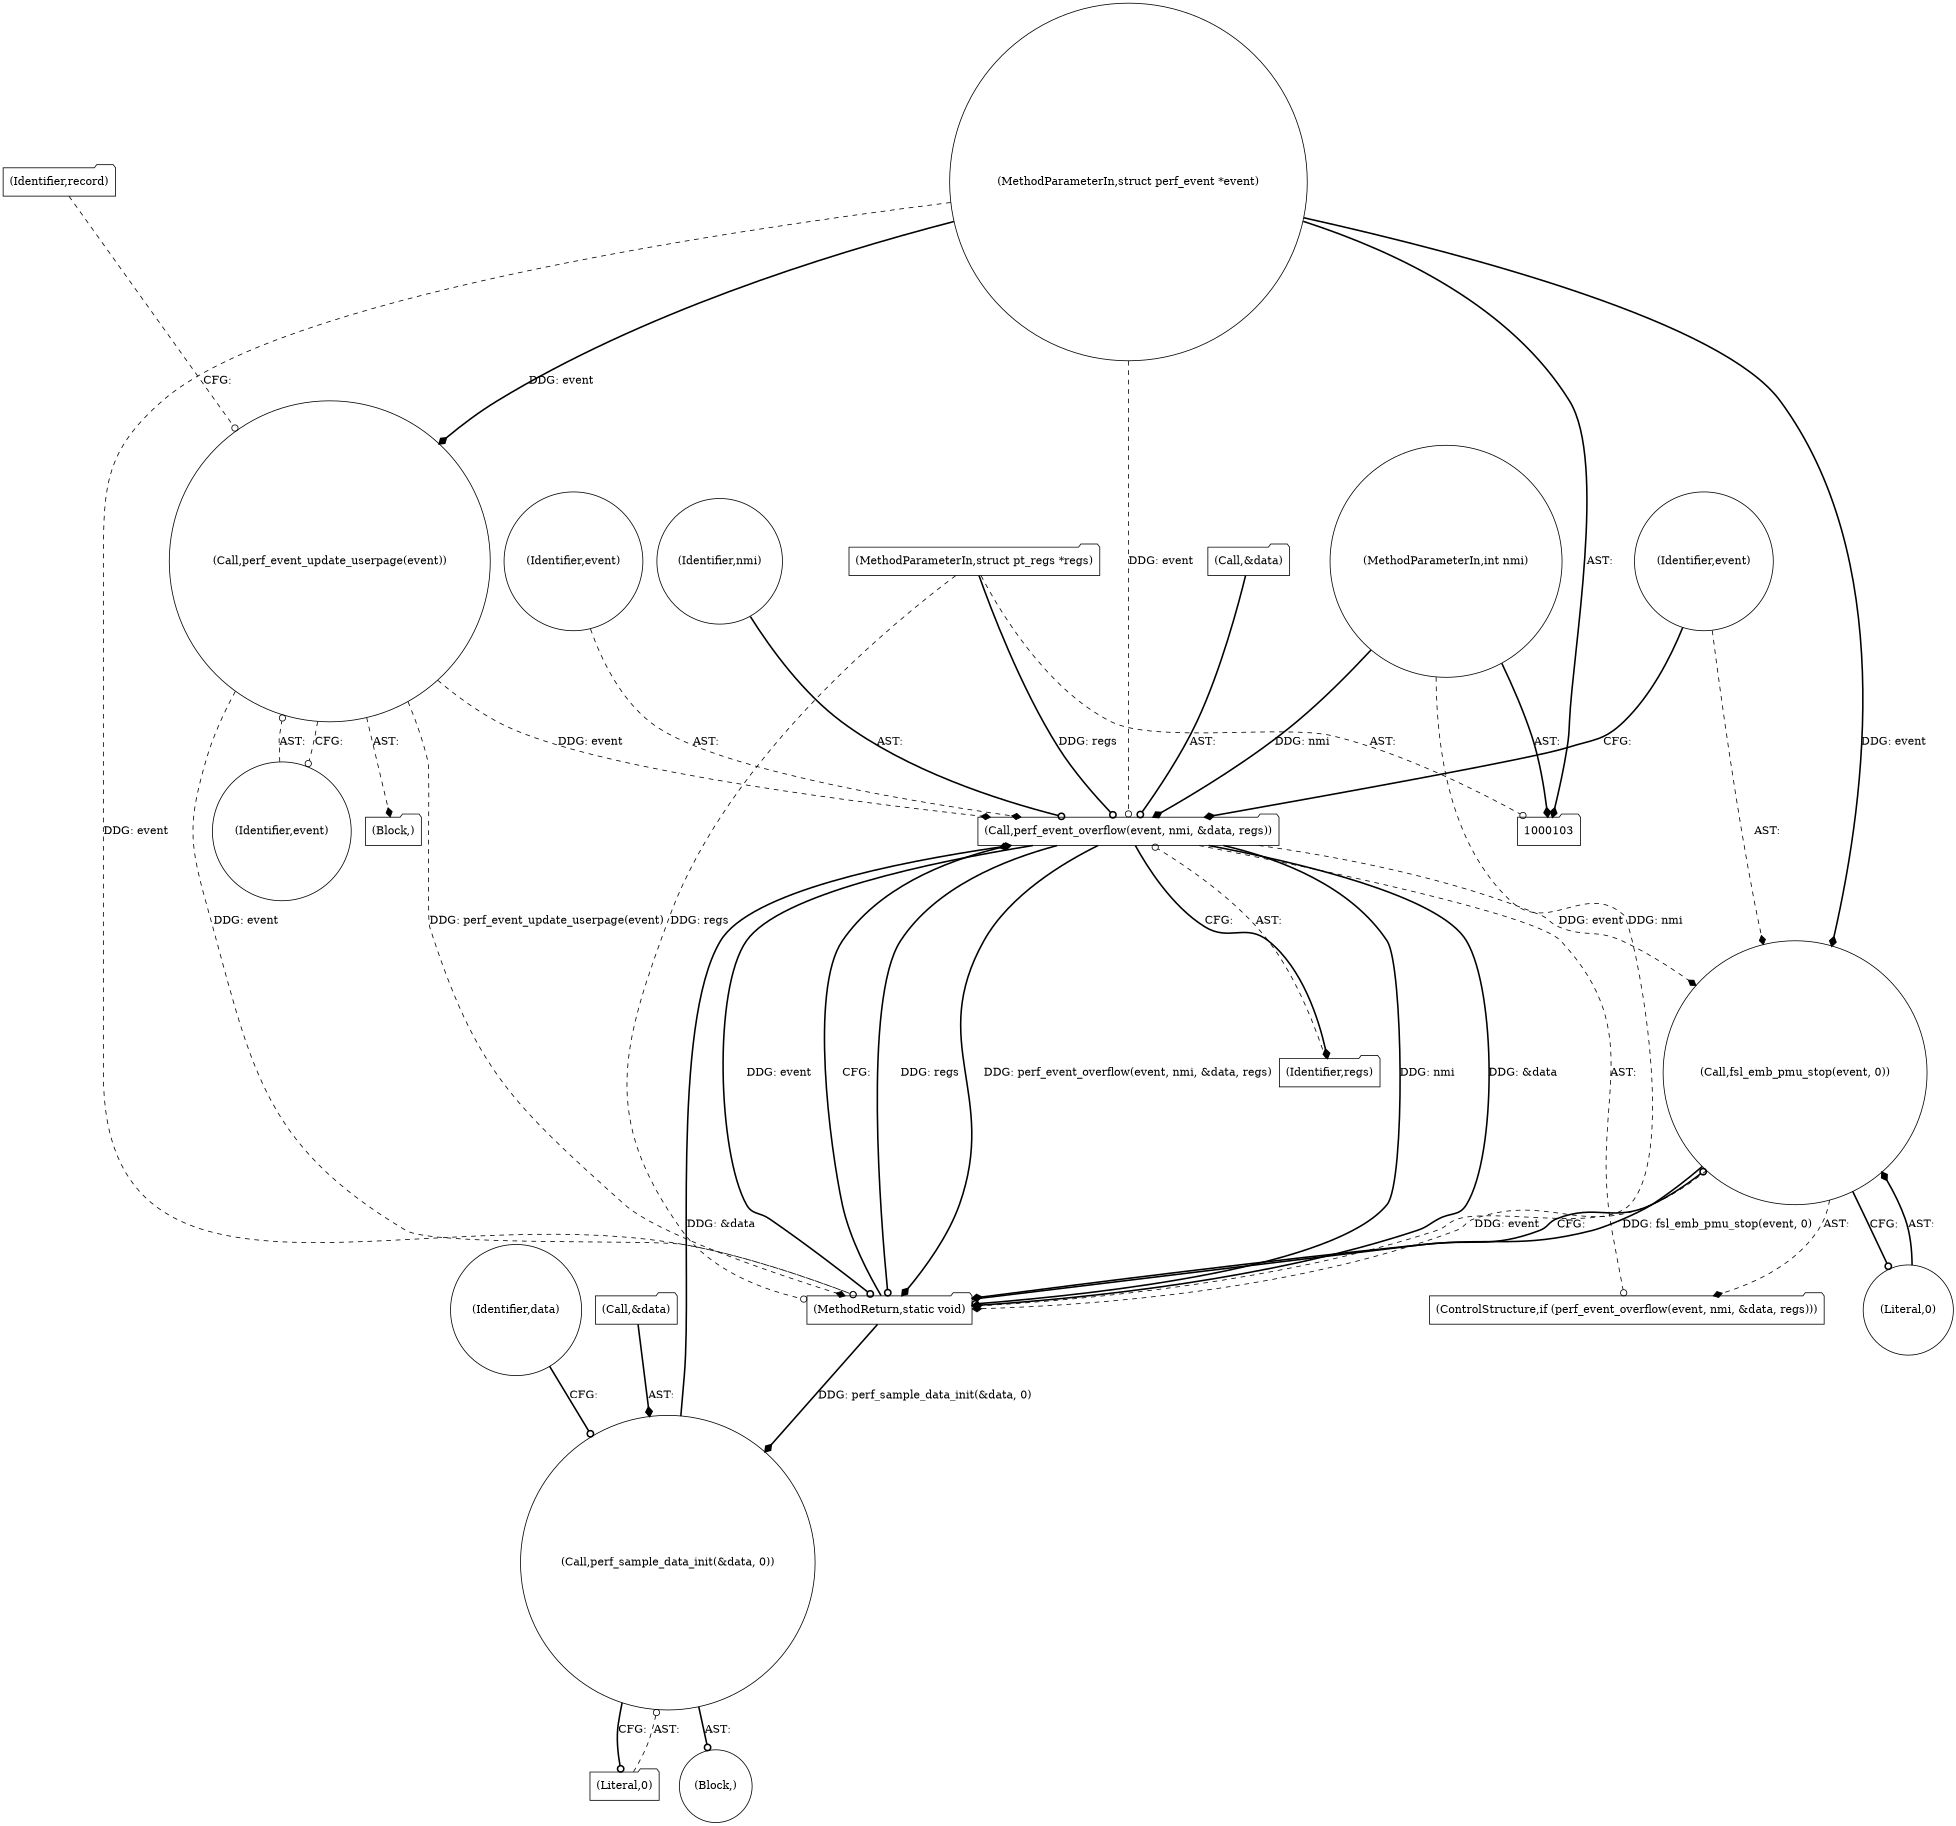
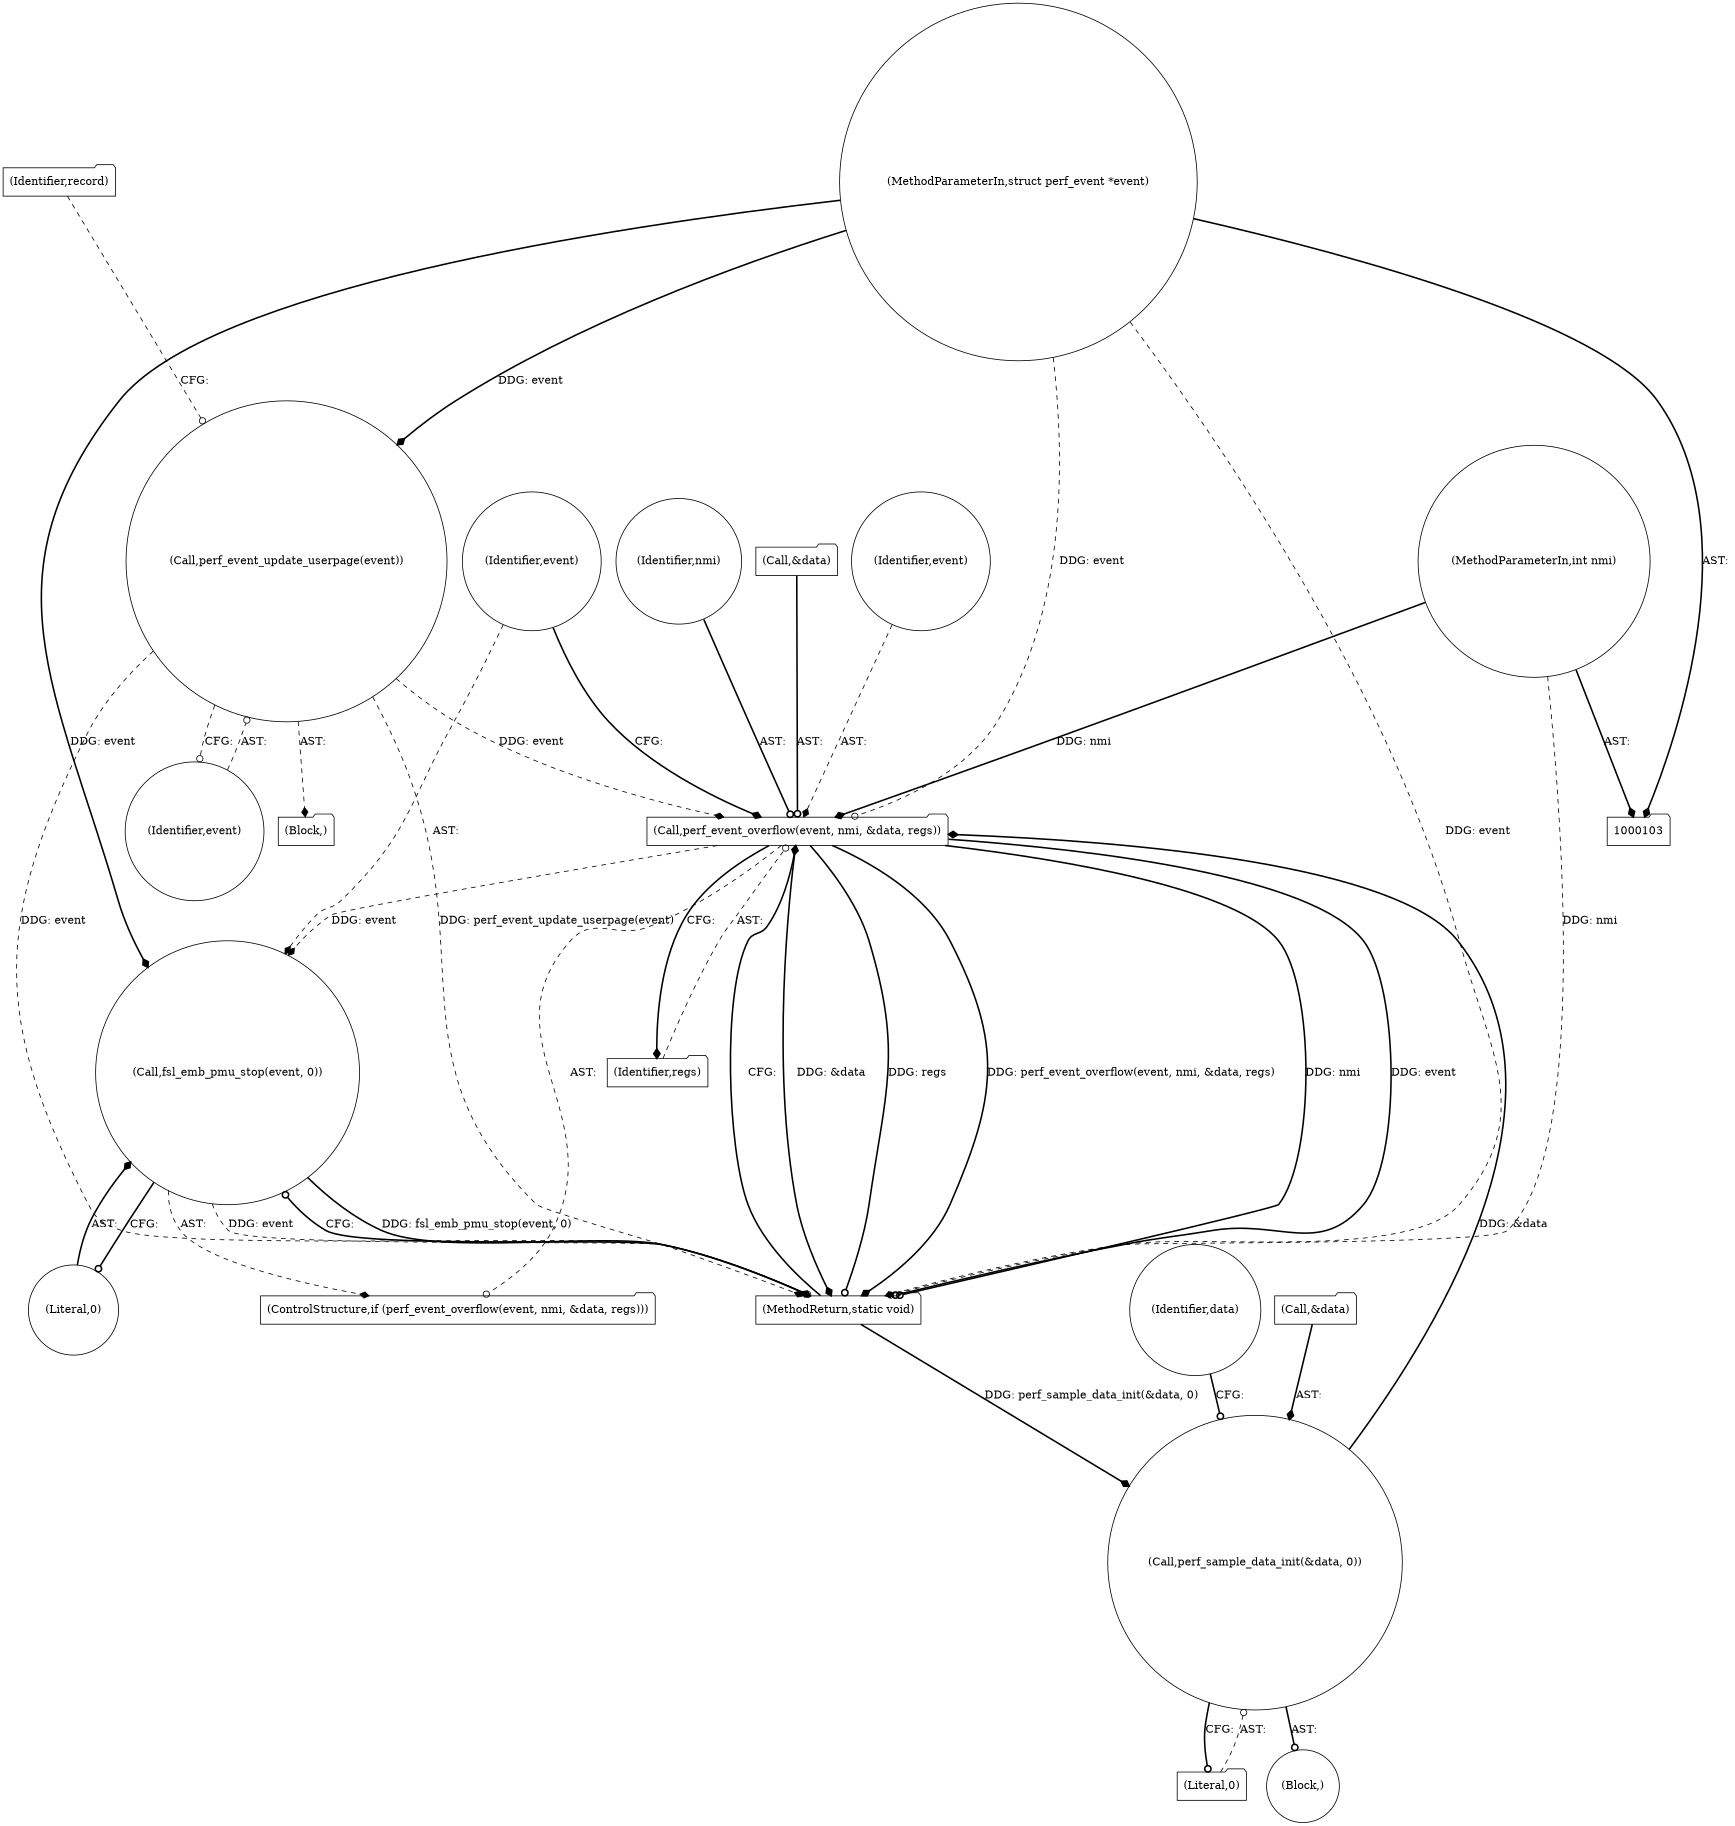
node "(MethodParameterIn,struct pt_regs *regs)": removed
